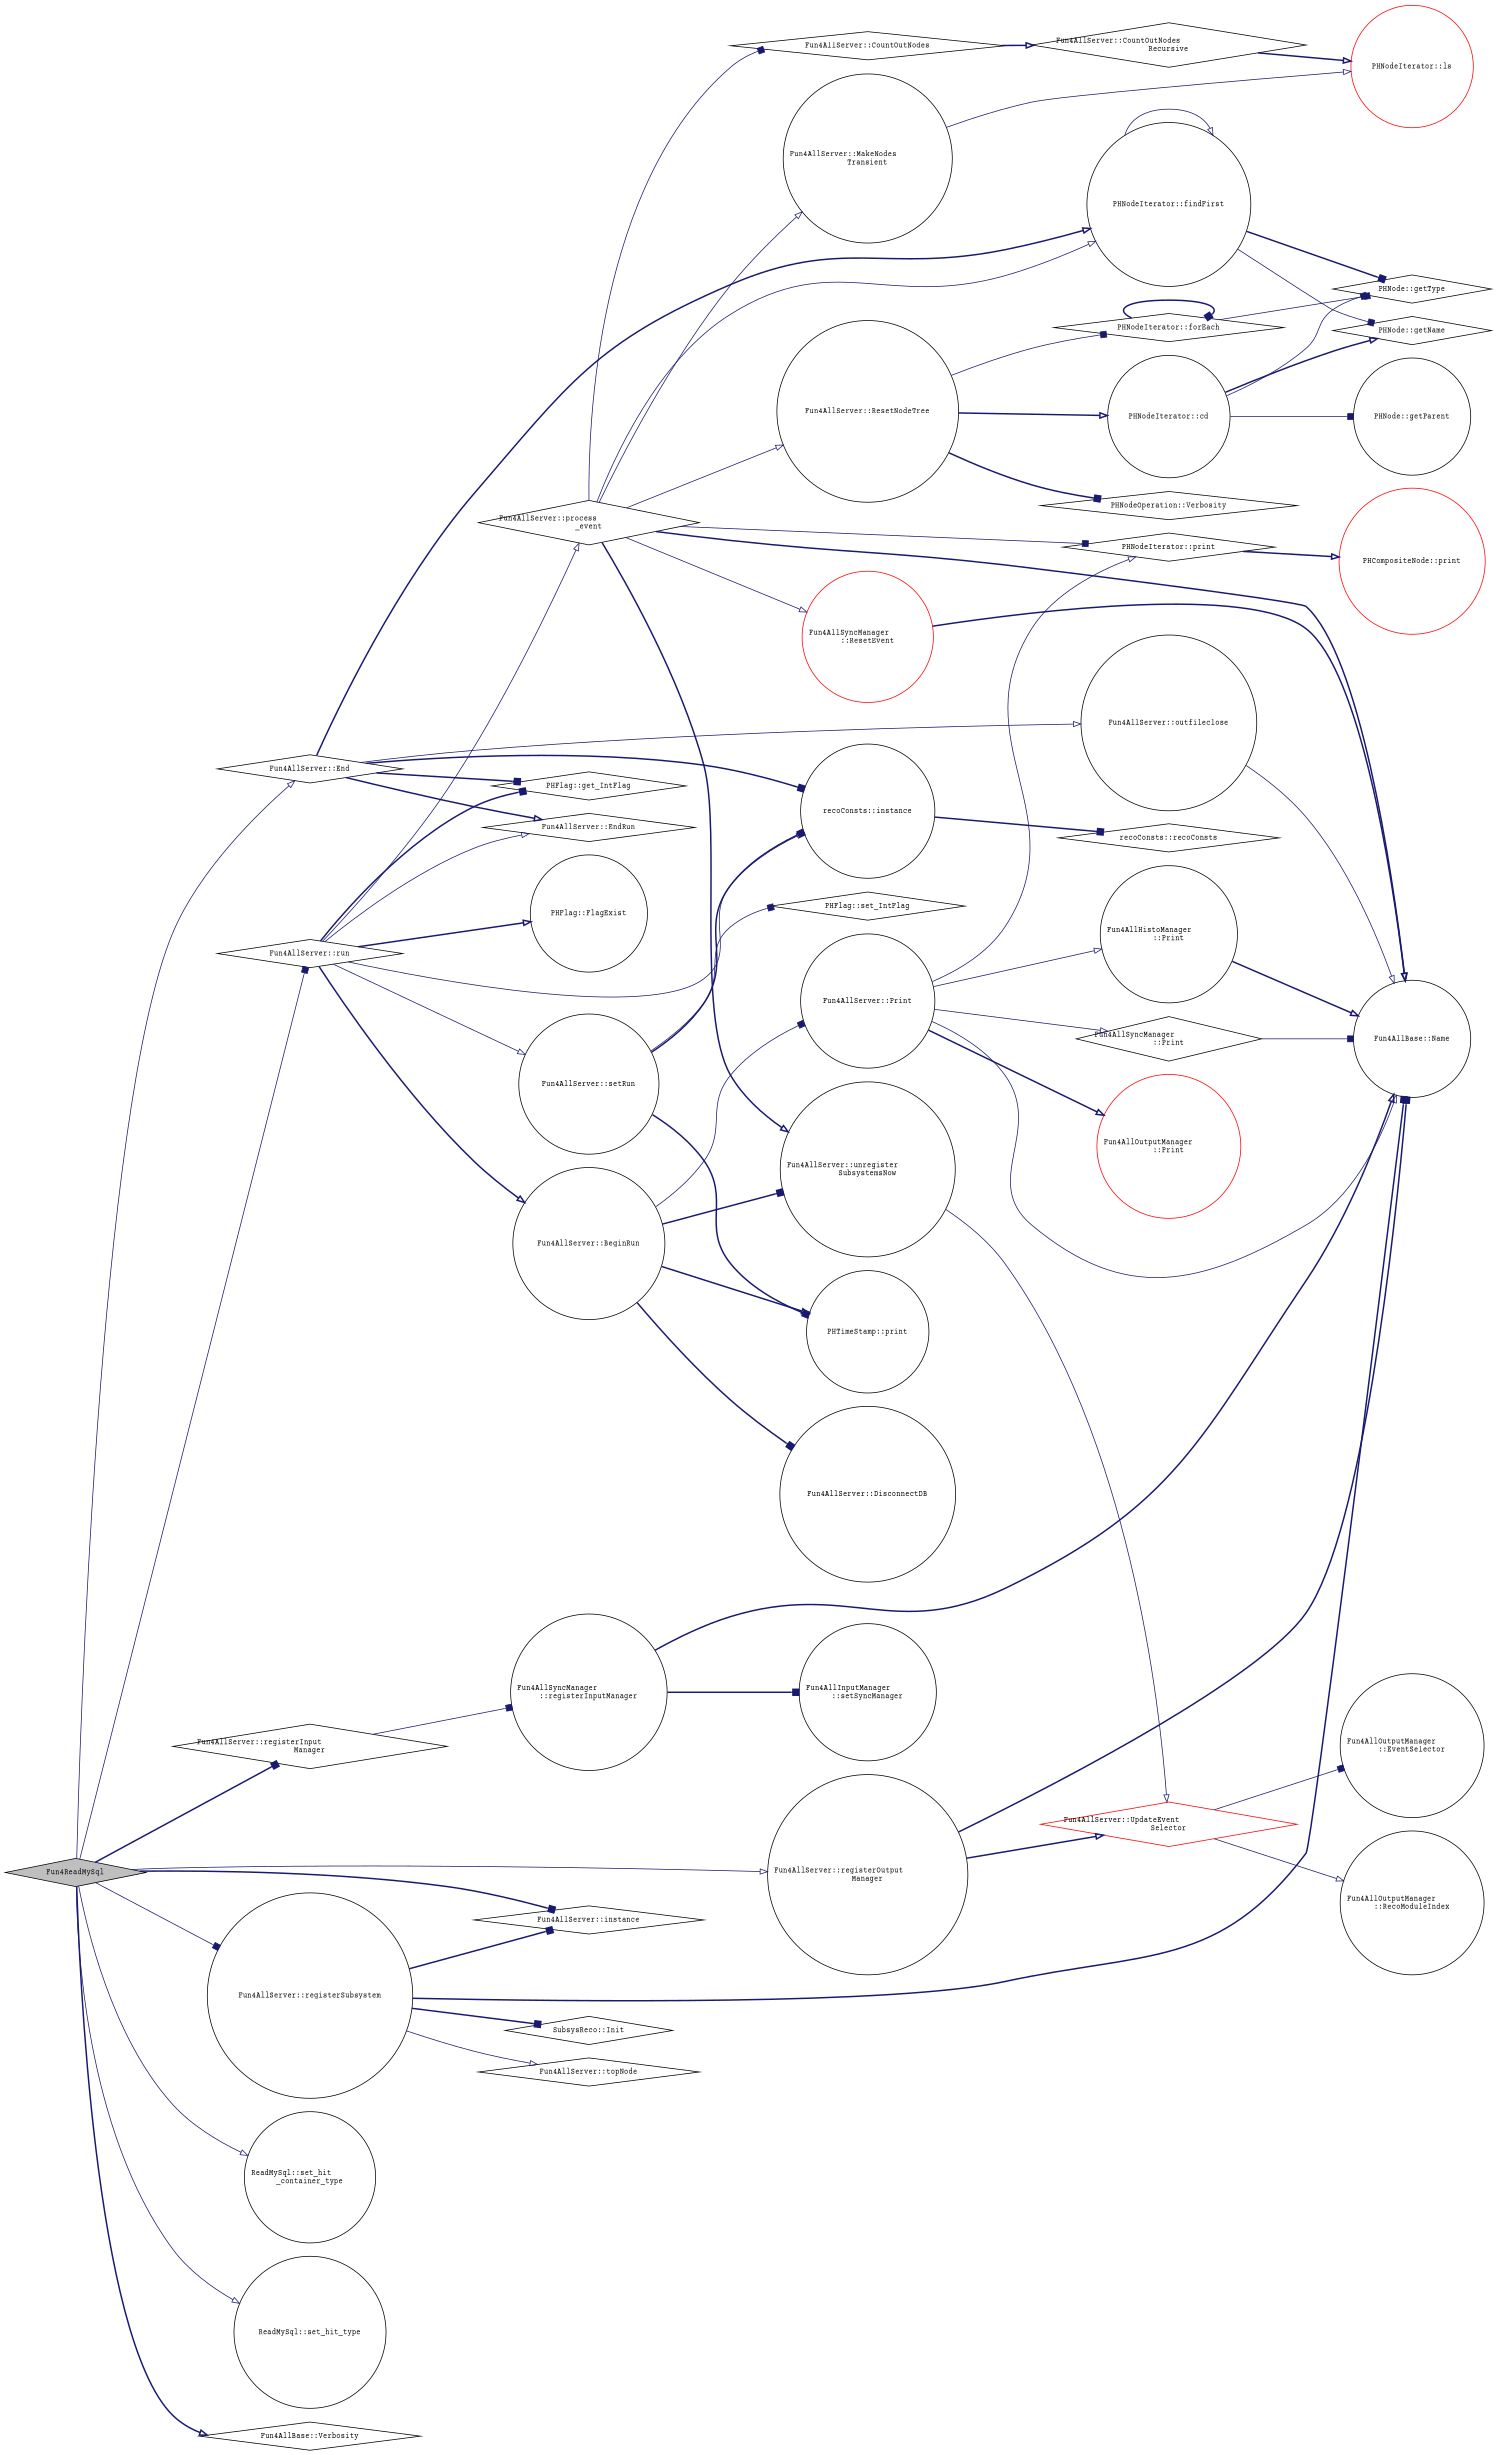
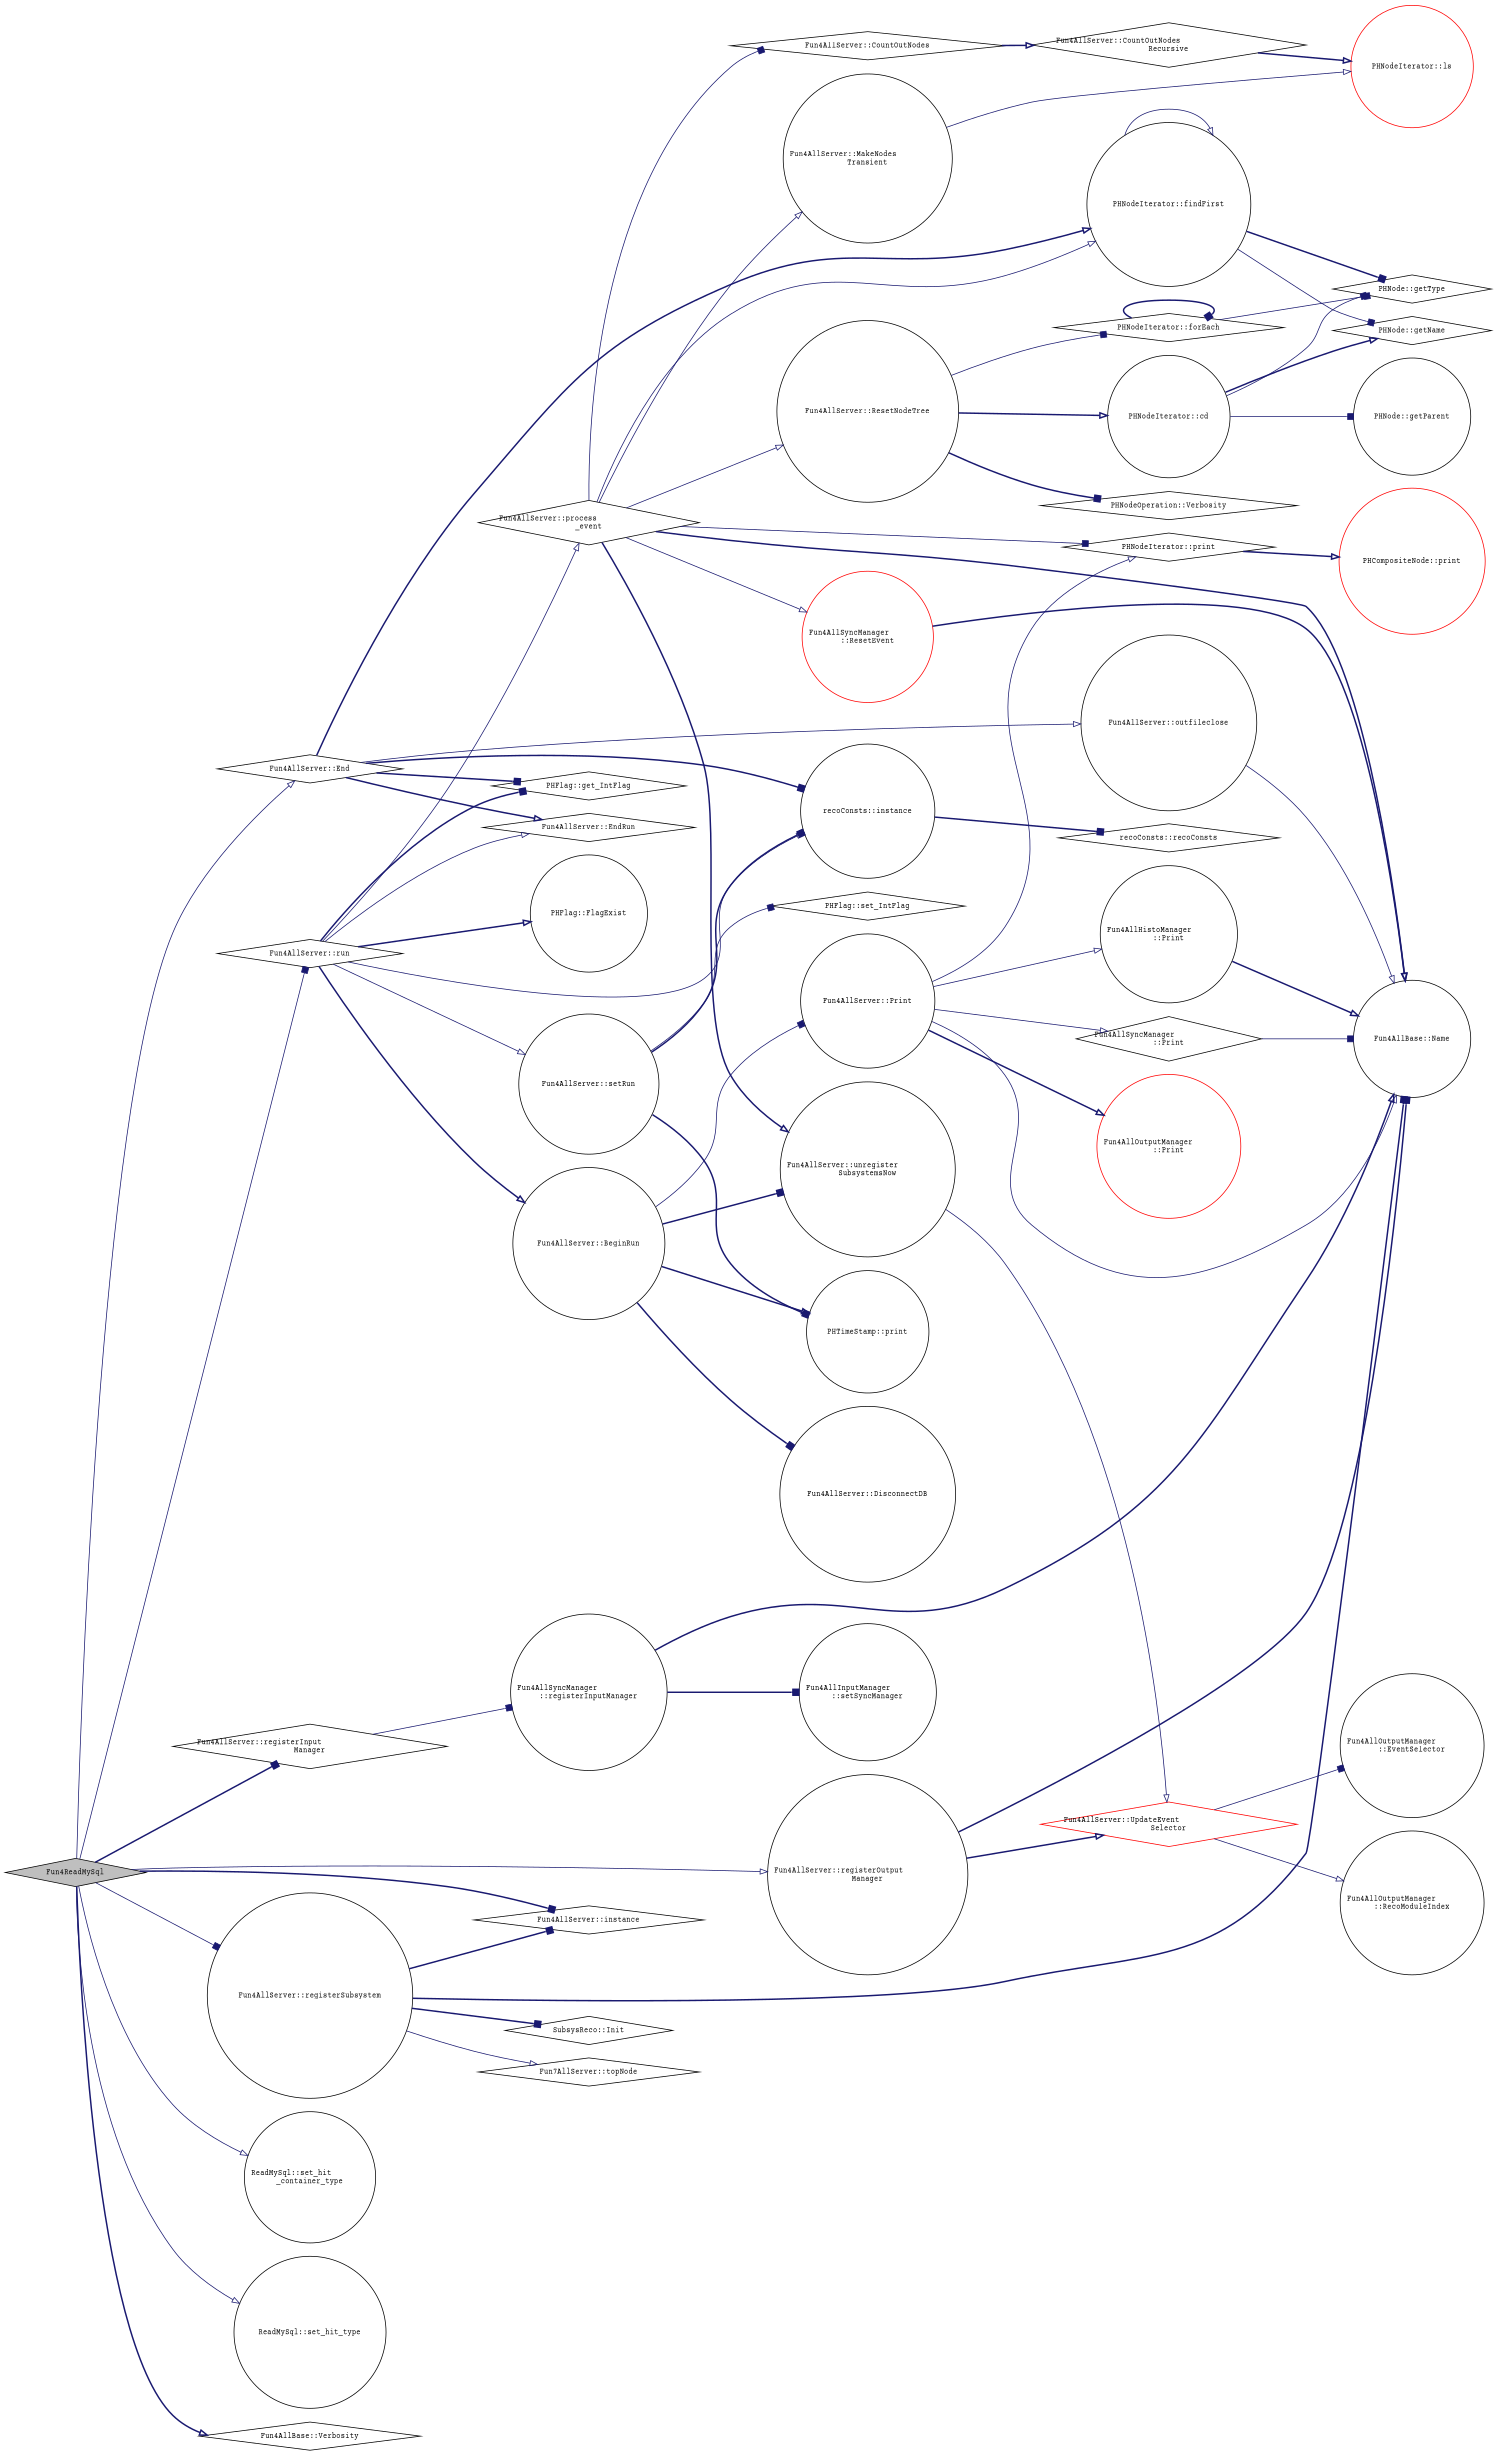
node "Fun4AllServer::topNode": label "Fun4AllServer::topNode" -> "Fun7AllServer::topNode"
